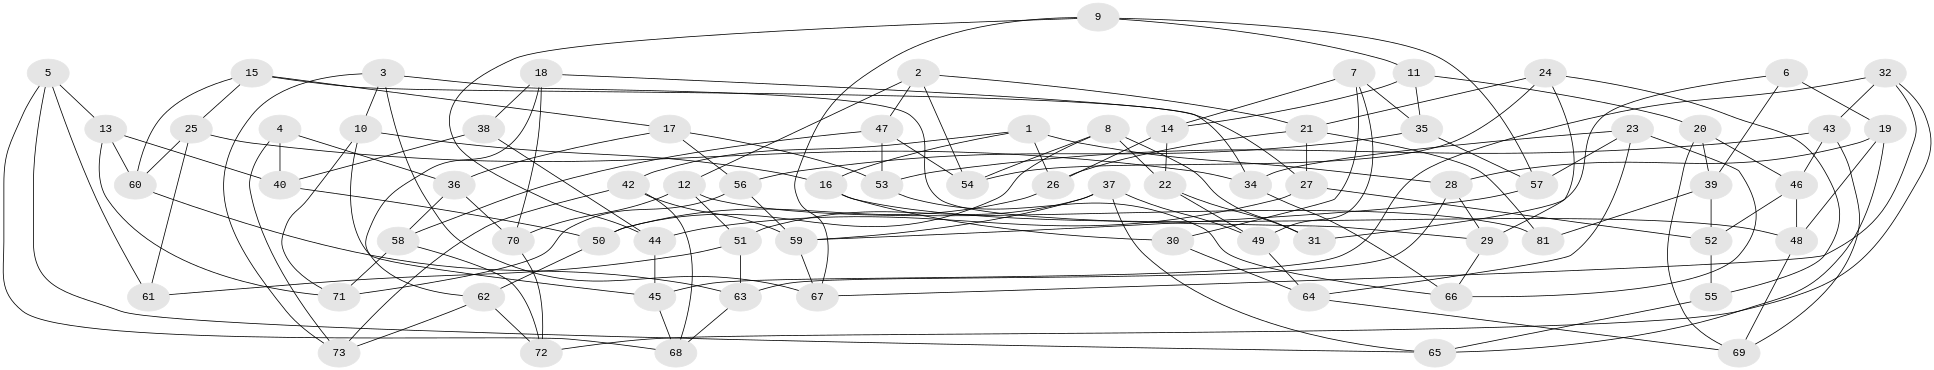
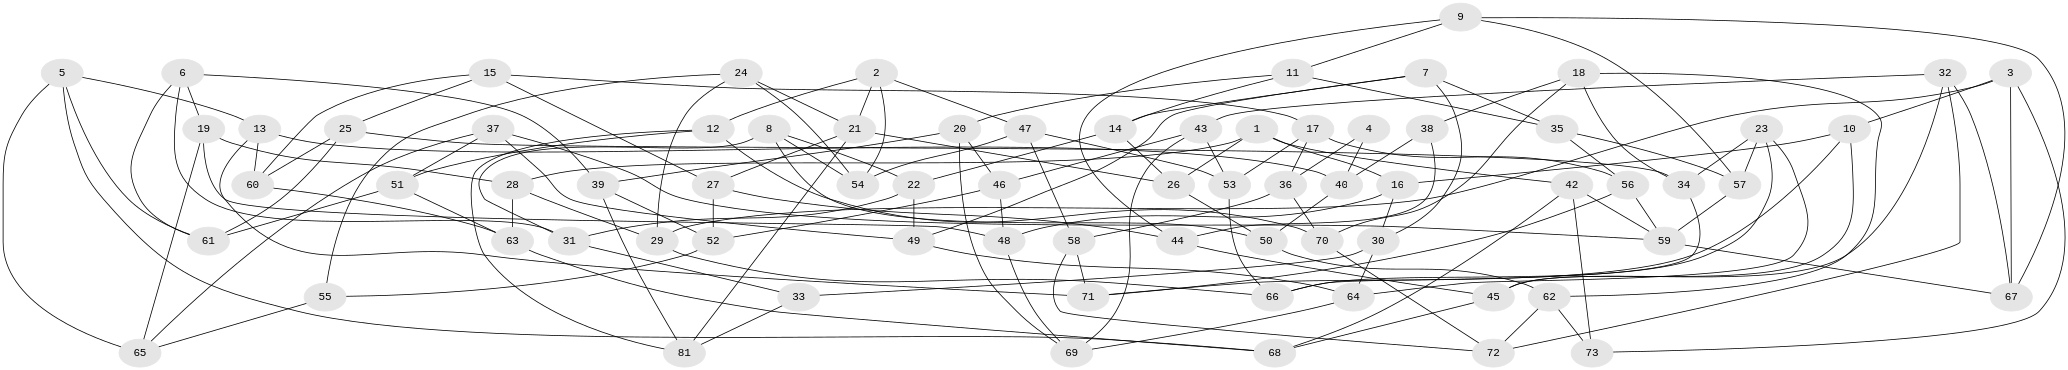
edge "6" -- "61": added
edge "4" -- "73": removed
node "33": added
